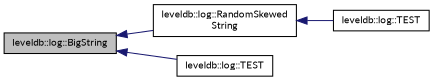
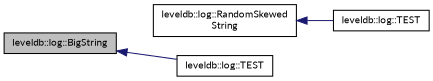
edge "leveldb::log::RandomSkewed String" -> "leveldb::log::BigString": removed
